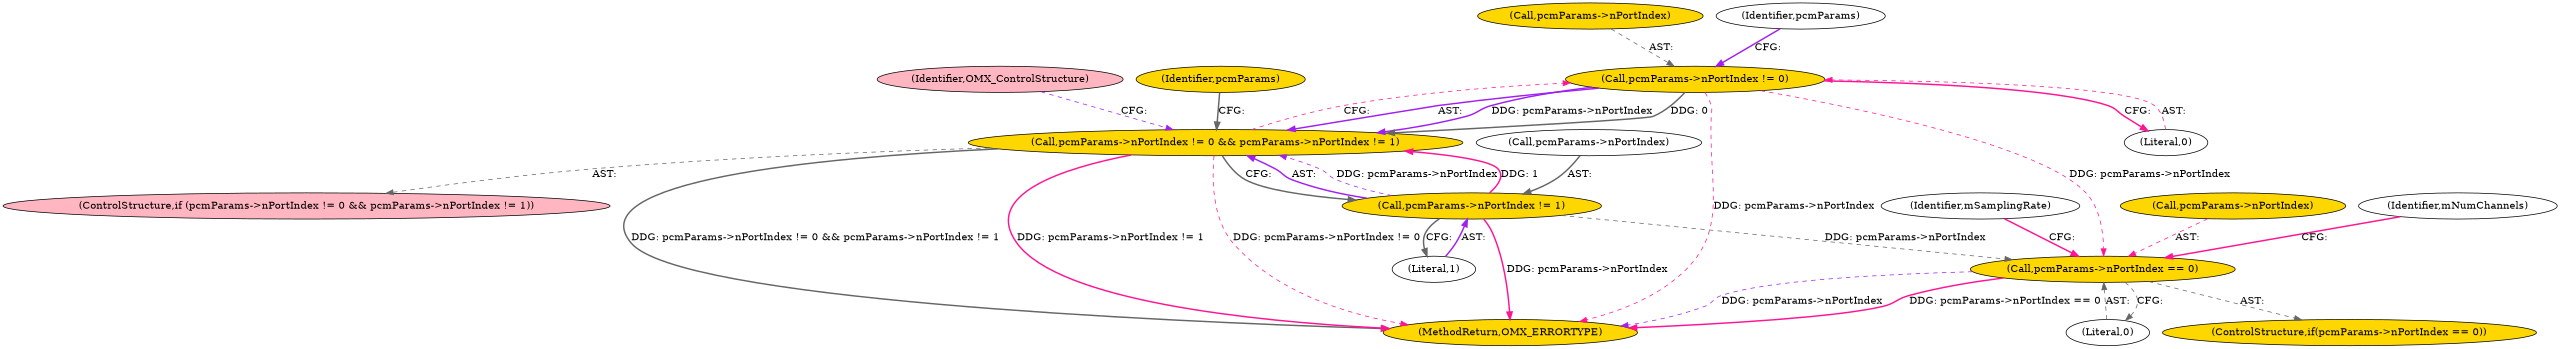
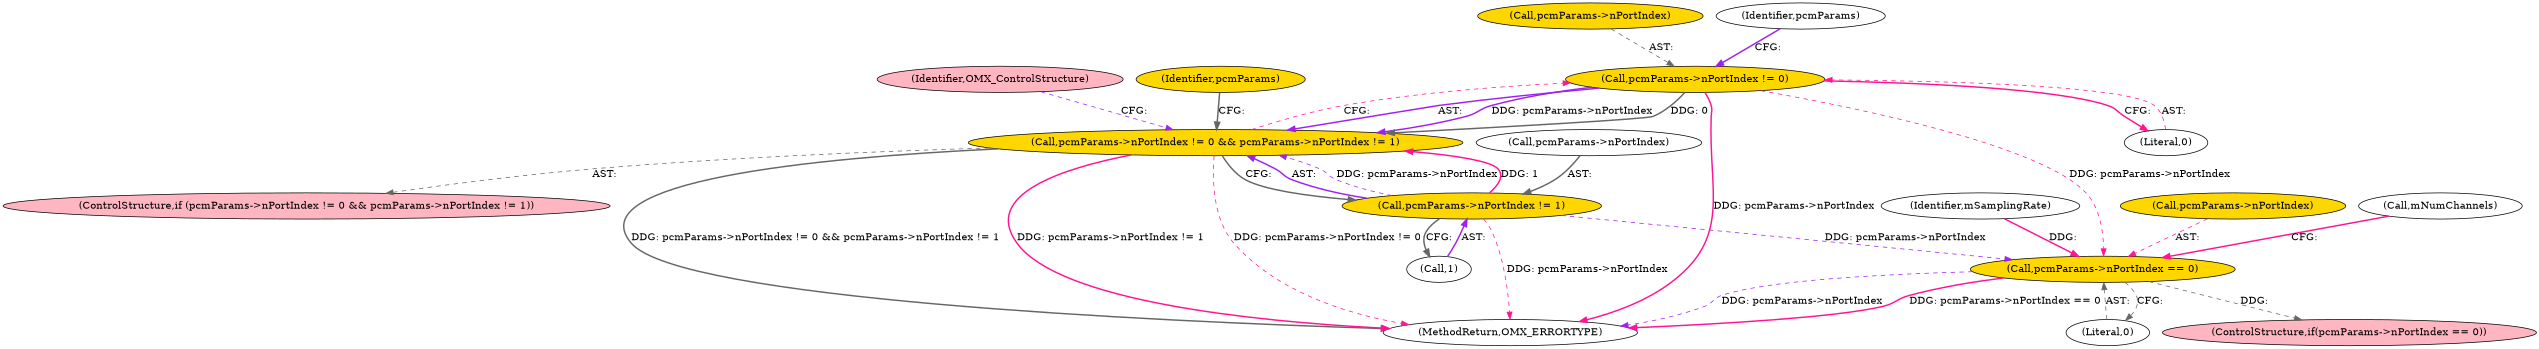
node "(Identifier,mNumChannels)": label "(Identifier,mNumChannels)" -> "(Call,mNumChannels)"
edge "(Call,pcmParams->nPortIndex != 1)" -> "(Call,pcmParams->nPortIndex == 0)": color gray40 -> purple
edge "(Identifier,mSamplingRate)" -> "(Call,pcmParams->nPortIndex == 0)": label "CFG: " -> "DDG: "
edge "(Call,pcmParams->nPortIndex != 0)" -> "(MethodReturn,OMX_ERRORTYPE)": style dashed -> bold
edge "(Call,pcmParams->nPortIndex != 1)" -> "(MethodReturn,OMX_ERRORTYPE)": style bold -> dashed
node "(Literal,1)": label "(Literal,1)" -> "(Call,1)"
edge "(Call,pcmParams->nPortIndex == 0)" -> "(ControlStructure,if(pcmParams->nPortIndex == 0))": label "AST: " -> "DDG: "
node "(MethodReturn,OMX_ERRORTYPE)": fillcolor gold -> white
node "(ControlStructure,if(pcmParams->nPortIndex == 0))": fillcolor gold -> lightpink
